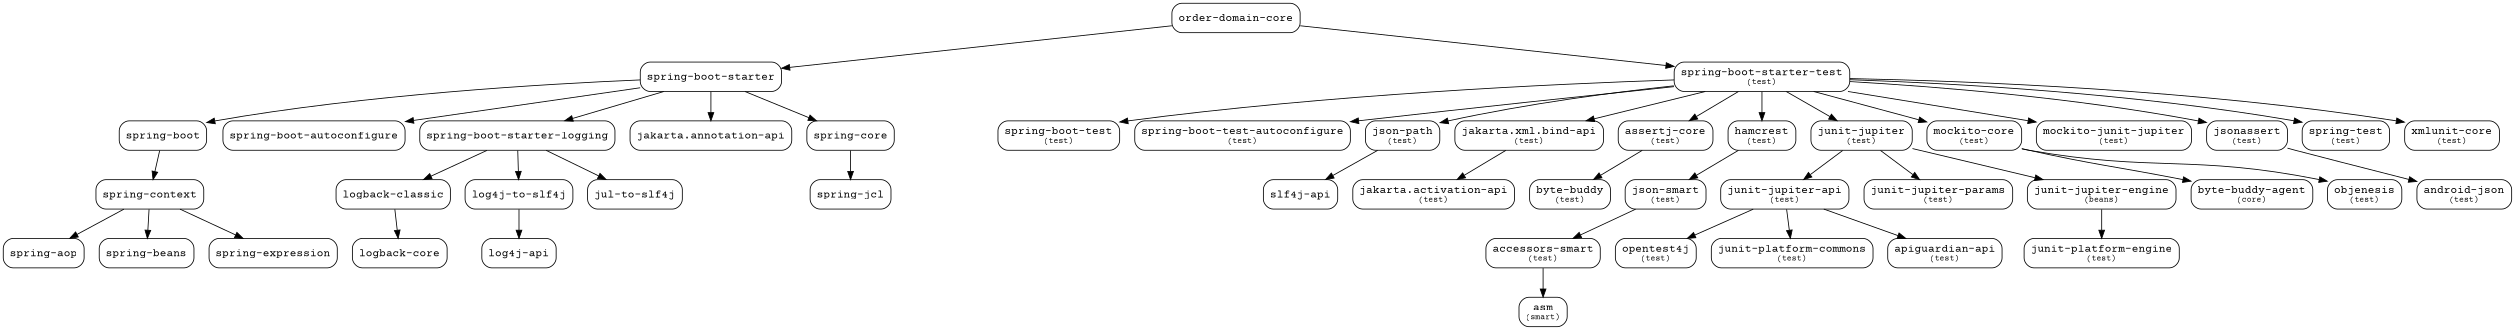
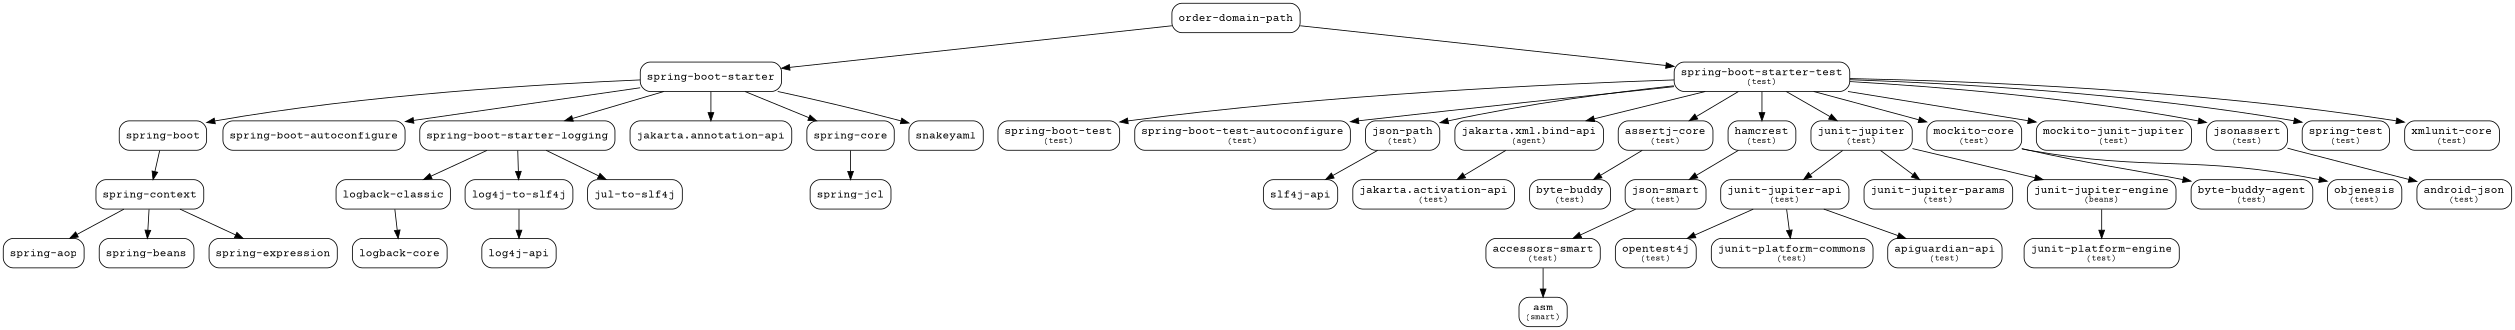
node "order-domain-core": label "order-domain-core" -> "order-domain-path"
node "snakeyaml": added
node "jakarta.xml.bind-api": text "(test)" -> "(agent)"
node "byte-buddy-agent": text "(core)" -> "(test)"
